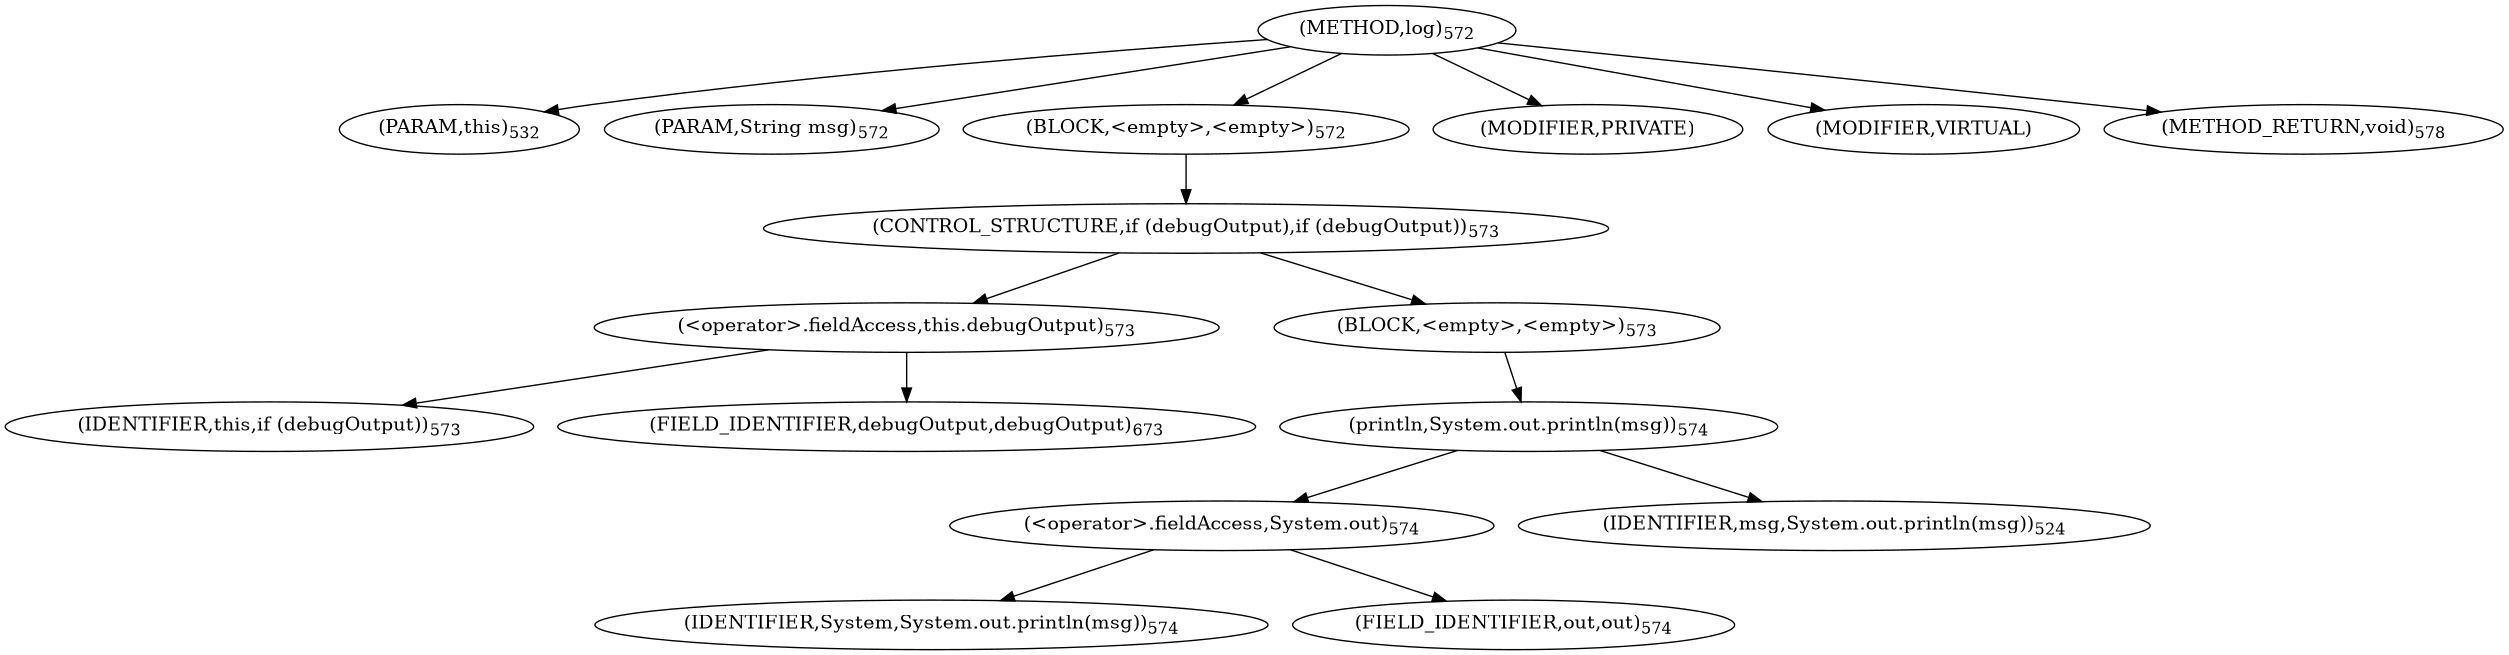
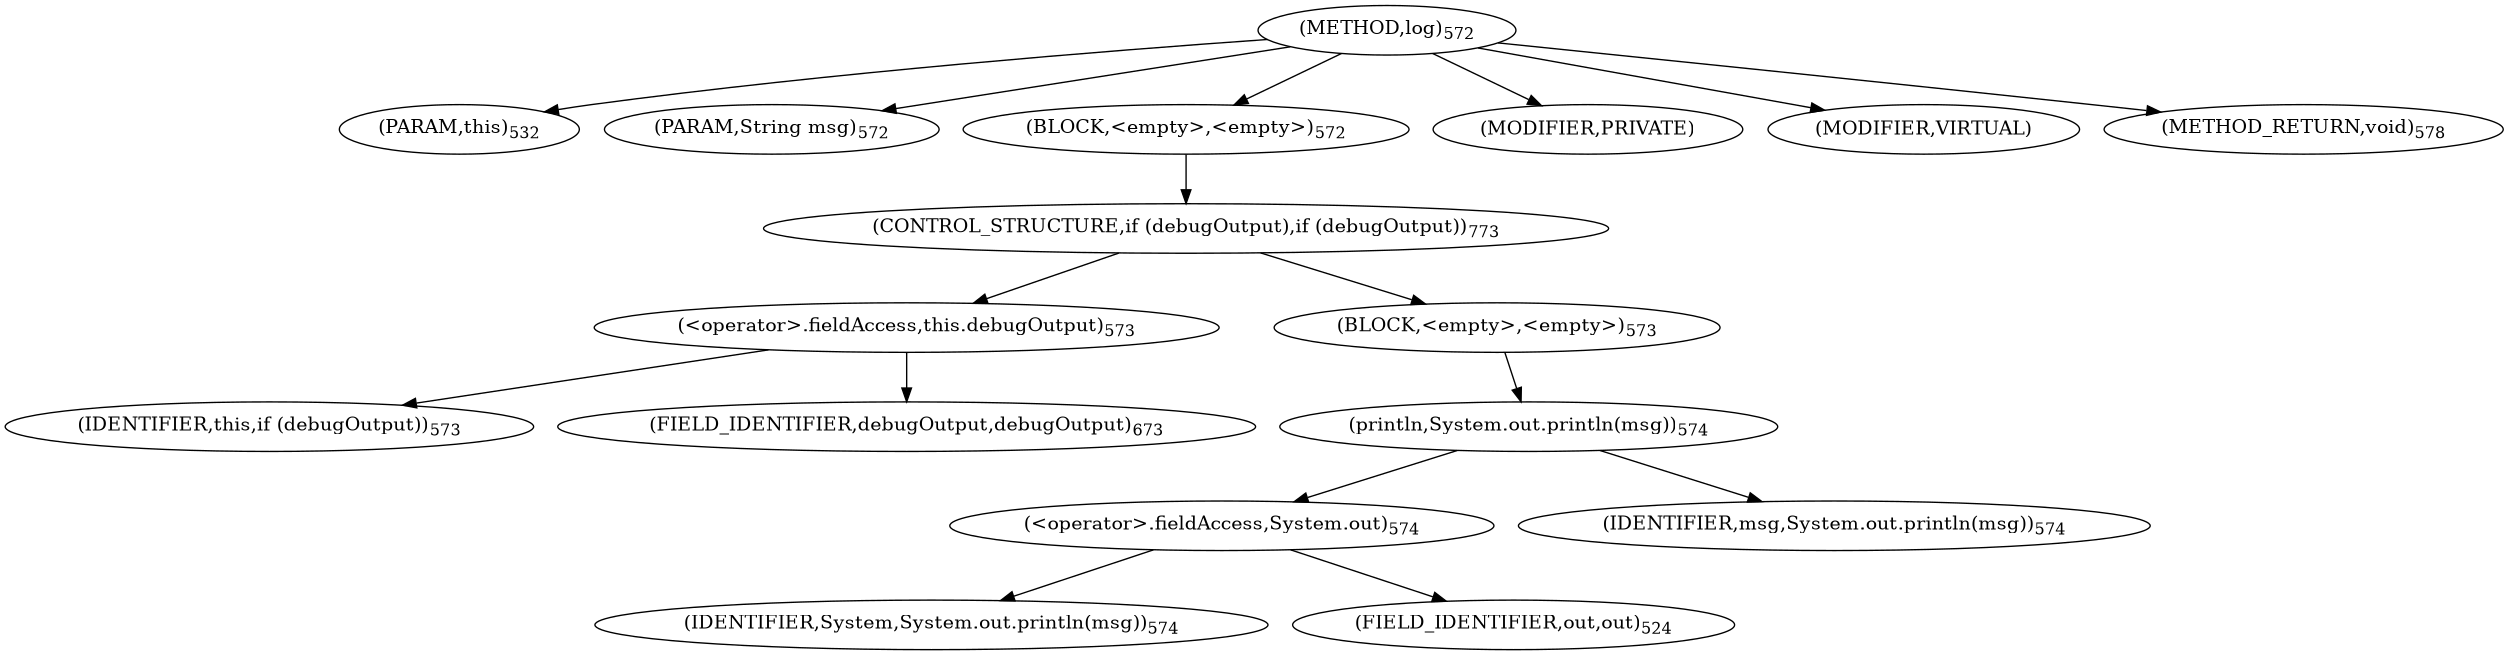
node "(CONTROL_STRUCTURE,if (debugOutput),if (debugOutput))": text "573" -> "773"
node "(IDENTIFIER,msg,System.out.println(msg))": text "524" -> "574"
node "(FIELD_IDENTIFIER,out,out)": text "574" -> "524"
